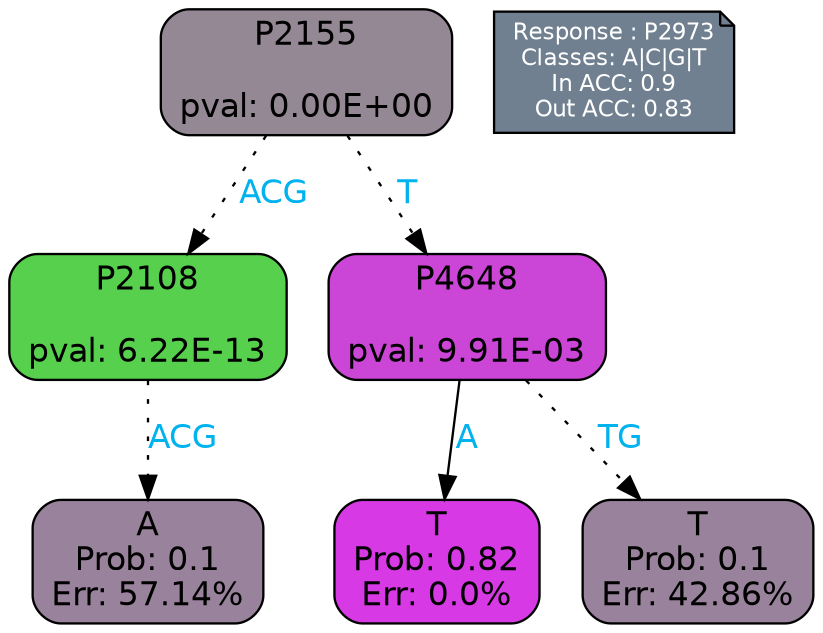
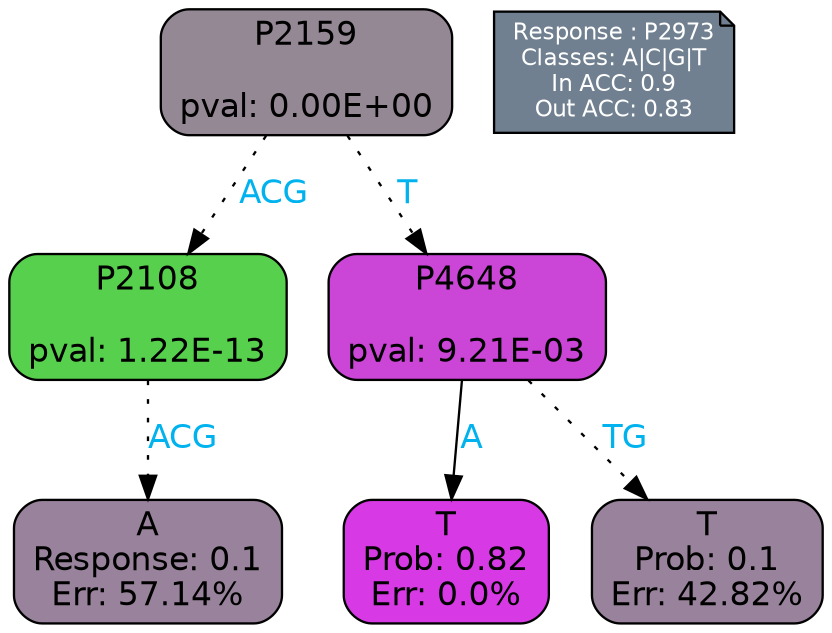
node "P2155 pval: 0.00E+00": label "P2155 pval: 0.00E+00" -> "P2159 pval: 0.00E+00"
node "P2108 pval: 6.22E-13": label "P2108 pval: 6.22E-13" -> "P2108 pval: 1.22E-13"
node "P4648 pval: 9.91E-03": label "P4648 pval: 9.91E-03" -> "P4648 pval: 9.21E-03"
node "A Prob: 0.1 Err: 57.14%": label "A Prob: 0.1 Err: 57.14%" -> "A Response: 0.1 Err: 57.14%"
node "T Prob: 0.1 Err: 42.86%": label "T Prob: 0.1 Err: 42.86%" -> "T Prob: 0.1 Err: 42.82%"
